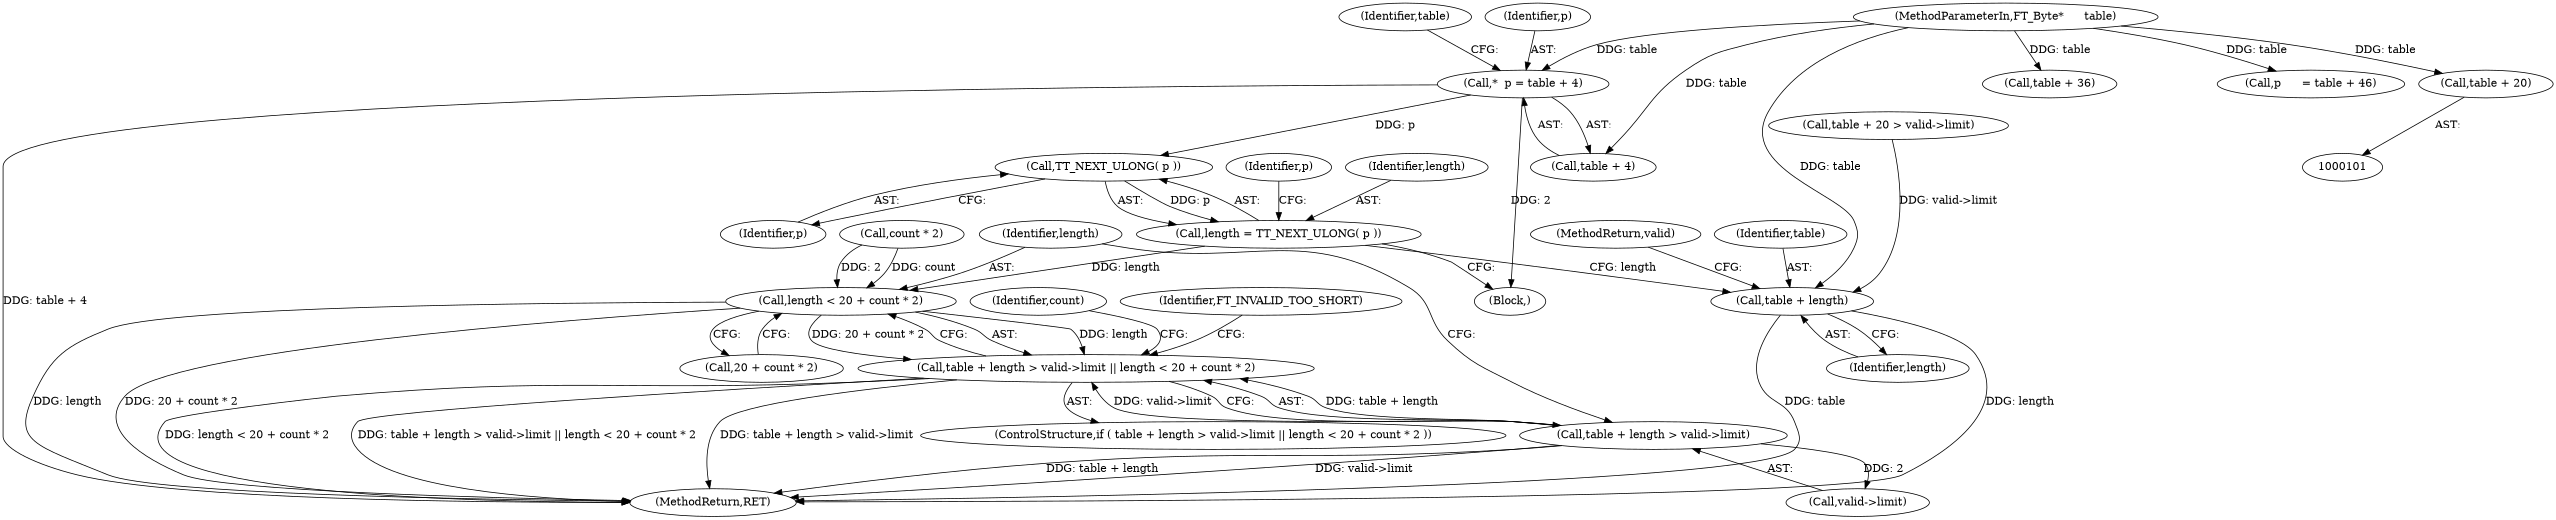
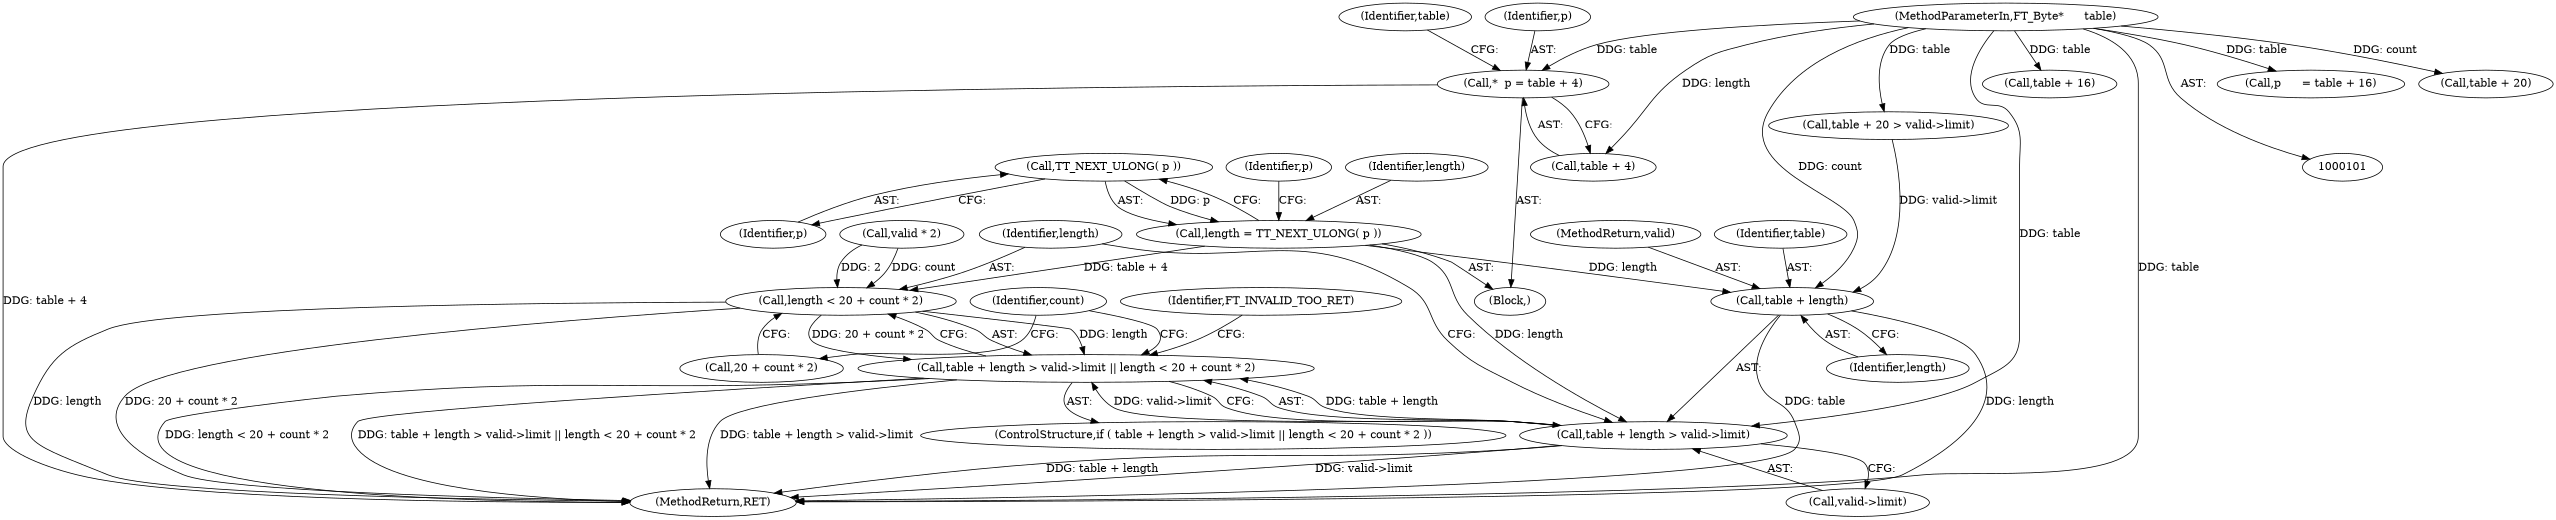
edge "(MethodParameterIn,FT_Byte*      table)" -> "(Call,table + 20)": label "DDG: table" -> "DDG: count"
edge "(MethodParameterIn,FT_Byte*      table)" -> "(Call,table + 20 > valid->limit)": added, label "DDG: table"
edge "(MethodParameterIn,FT_Byte*      table)" -> "(Call,table + 4)": label "DDG: table" -> "DDG: length"
node "(Call,table + 36)": label "(Call,table + 36)" -> "(Call,table + 16)"
node "(Call,p      = table + 46)": label "(Call,p      = table + 46)" -> "(Call,p      = table + 16)"
edge "(Call,*  p = table + 4)" -> "(Call,TT_NEXT_ULONG( p ))": removed, label "DDG: p"
edge "(Call,table + 20)" -> "1000101": now "(MethodParameterIn,FT_Byte*      table)" -> "1000101"
edge "(Call,*  p = table + 4)" -> "(Call,table + 4)": label "AST: " -> "CFG: "
edge "(MethodParameterIn,FT_Byte*      table)" -> "(Call,table + length)": label "DDG: table" -> "DDG: count"
edge "(Call,length = TT_NEXT_ULONG( p ))" -> "(Call,TT_NEXT_ULONG( p ))": label "AST: " -> "CFG: "
edge "(Call,*  p = table + 4)" -> "(Block,)": label "DDG: 2" -> "AST: "
node "(Call,count * 2)": label "(Call,count * 2)" -> "(Call,valid * 2)"
edge "(Call,length = TT_NEXT_ULONG( p ))" -> "(Call,length < 20 + count * 2)": label "DDG: length" -> "DDG: table + 4"
edge "(Call,length = TT_NEXT_ULONG( p ))" -> "(Block,)": label "CFG: " -> "AST: "
edge "(Call,length = TT_NEXT_ULONG( p ))" -> "(Call,table + length)": label "CFG: length" -> "DDG: length"
edge "(MethodReturn,valid)" -> "(Call,table + length)": label "CFG: " -> "AST: "
node "(Identifier,FT_INVALID_TOO_SHORT)": label "(Identifier,FT_INVALID_TOO_SHORT)" -> "(Identifier,FT_INVALID_TOO_RET)"
edge "(MethodParameterIn,FT_Byte*      table)" -> "(Call,table + length > valid->limit)": added, label "DDG: table"
edge "(Call,length < 20 + count * 2)" -> "(Call,20 + count * 2)": now "(Identifier,count)" -> "(Call,20 + count * 2)"
edge "(Call,length = TT_NEXT_ULONG( p ))" -> "(Call,table + length > valid->limit)": added, label "DDG: length"
edge "(Call,table + length)" -> "(Call,table + length > valid->limit)": added, label "AST:"
edge "(Call,table + length > valid->limit)" -> "(Call,valid->limit)": label "DDG: 2" -> "CFG: "
edge "(MethodParameterIn,FT_Byte*      table)" -> "(MethodReturn,RET)": added, label "DDG: table"
